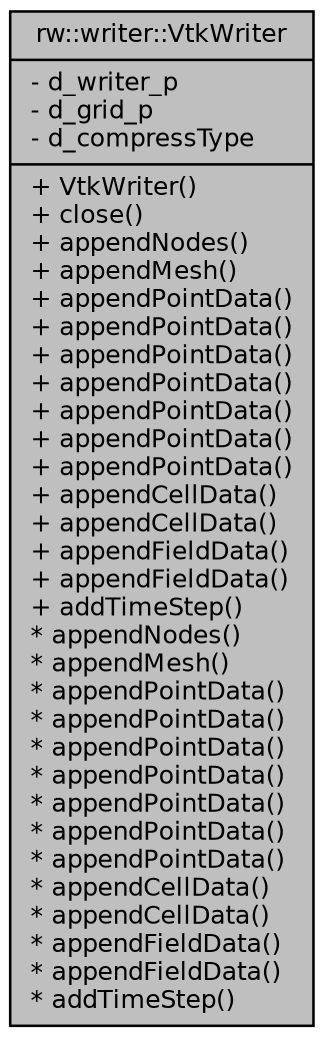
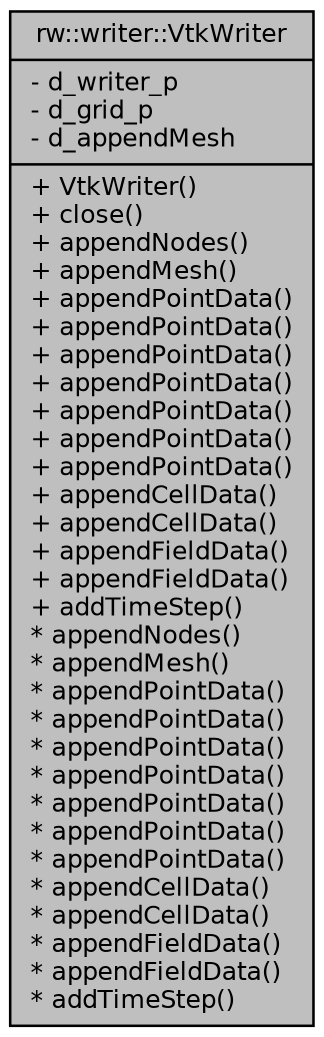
node "rw::writer::VtkWriter": text "- d_compressType" -> "- d_appendMesh"
